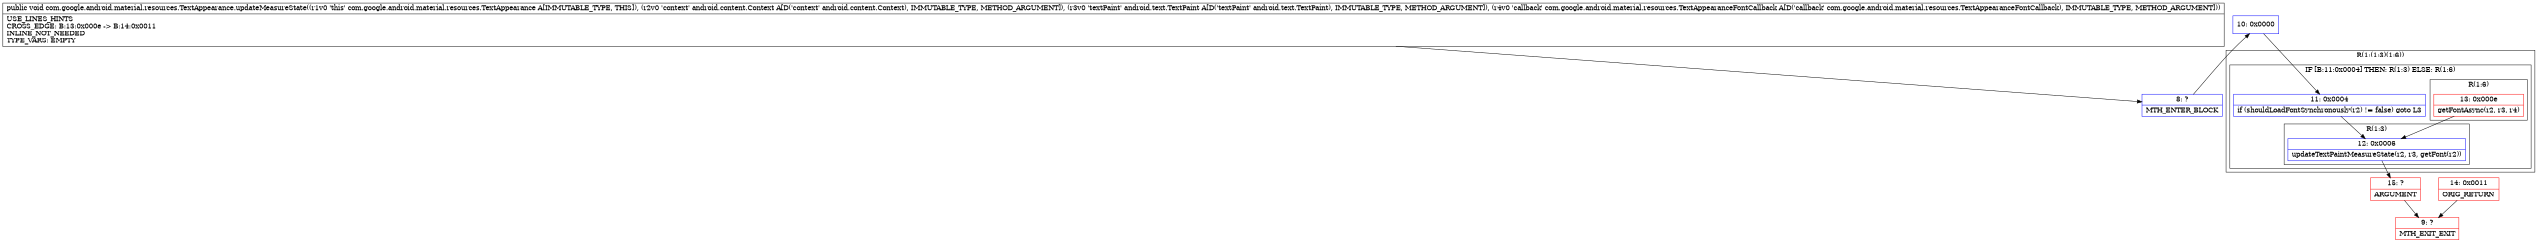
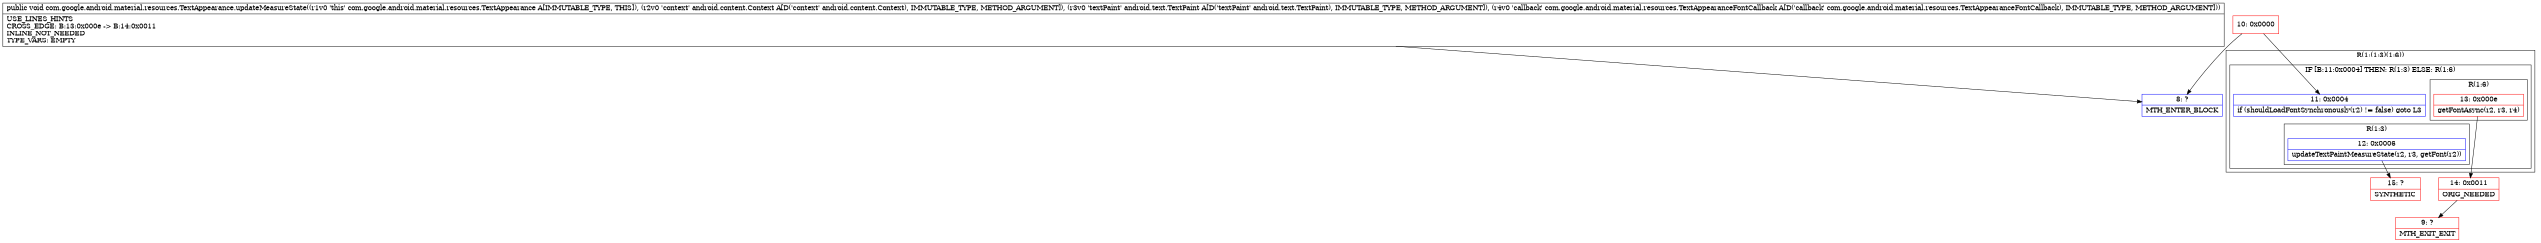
node "10: 0x0000": color blue -> red
edge "8: ?" -> "10: 0x0000": reversed
edge "11: 0x0004" -> "12: 0x0006": removed
edge "13: 0x000e" -> "12: 0x0006": now "13: 0x000e" -> "14: 0x0011"
node "15: ?": text "ARGUMENT" -> "SYNTHETIC"
node "14: 0x0011": text "ORIG_RETURN" -> "ORIG_NEEDED"
edge "15: ?" -> "9: ?": removed
